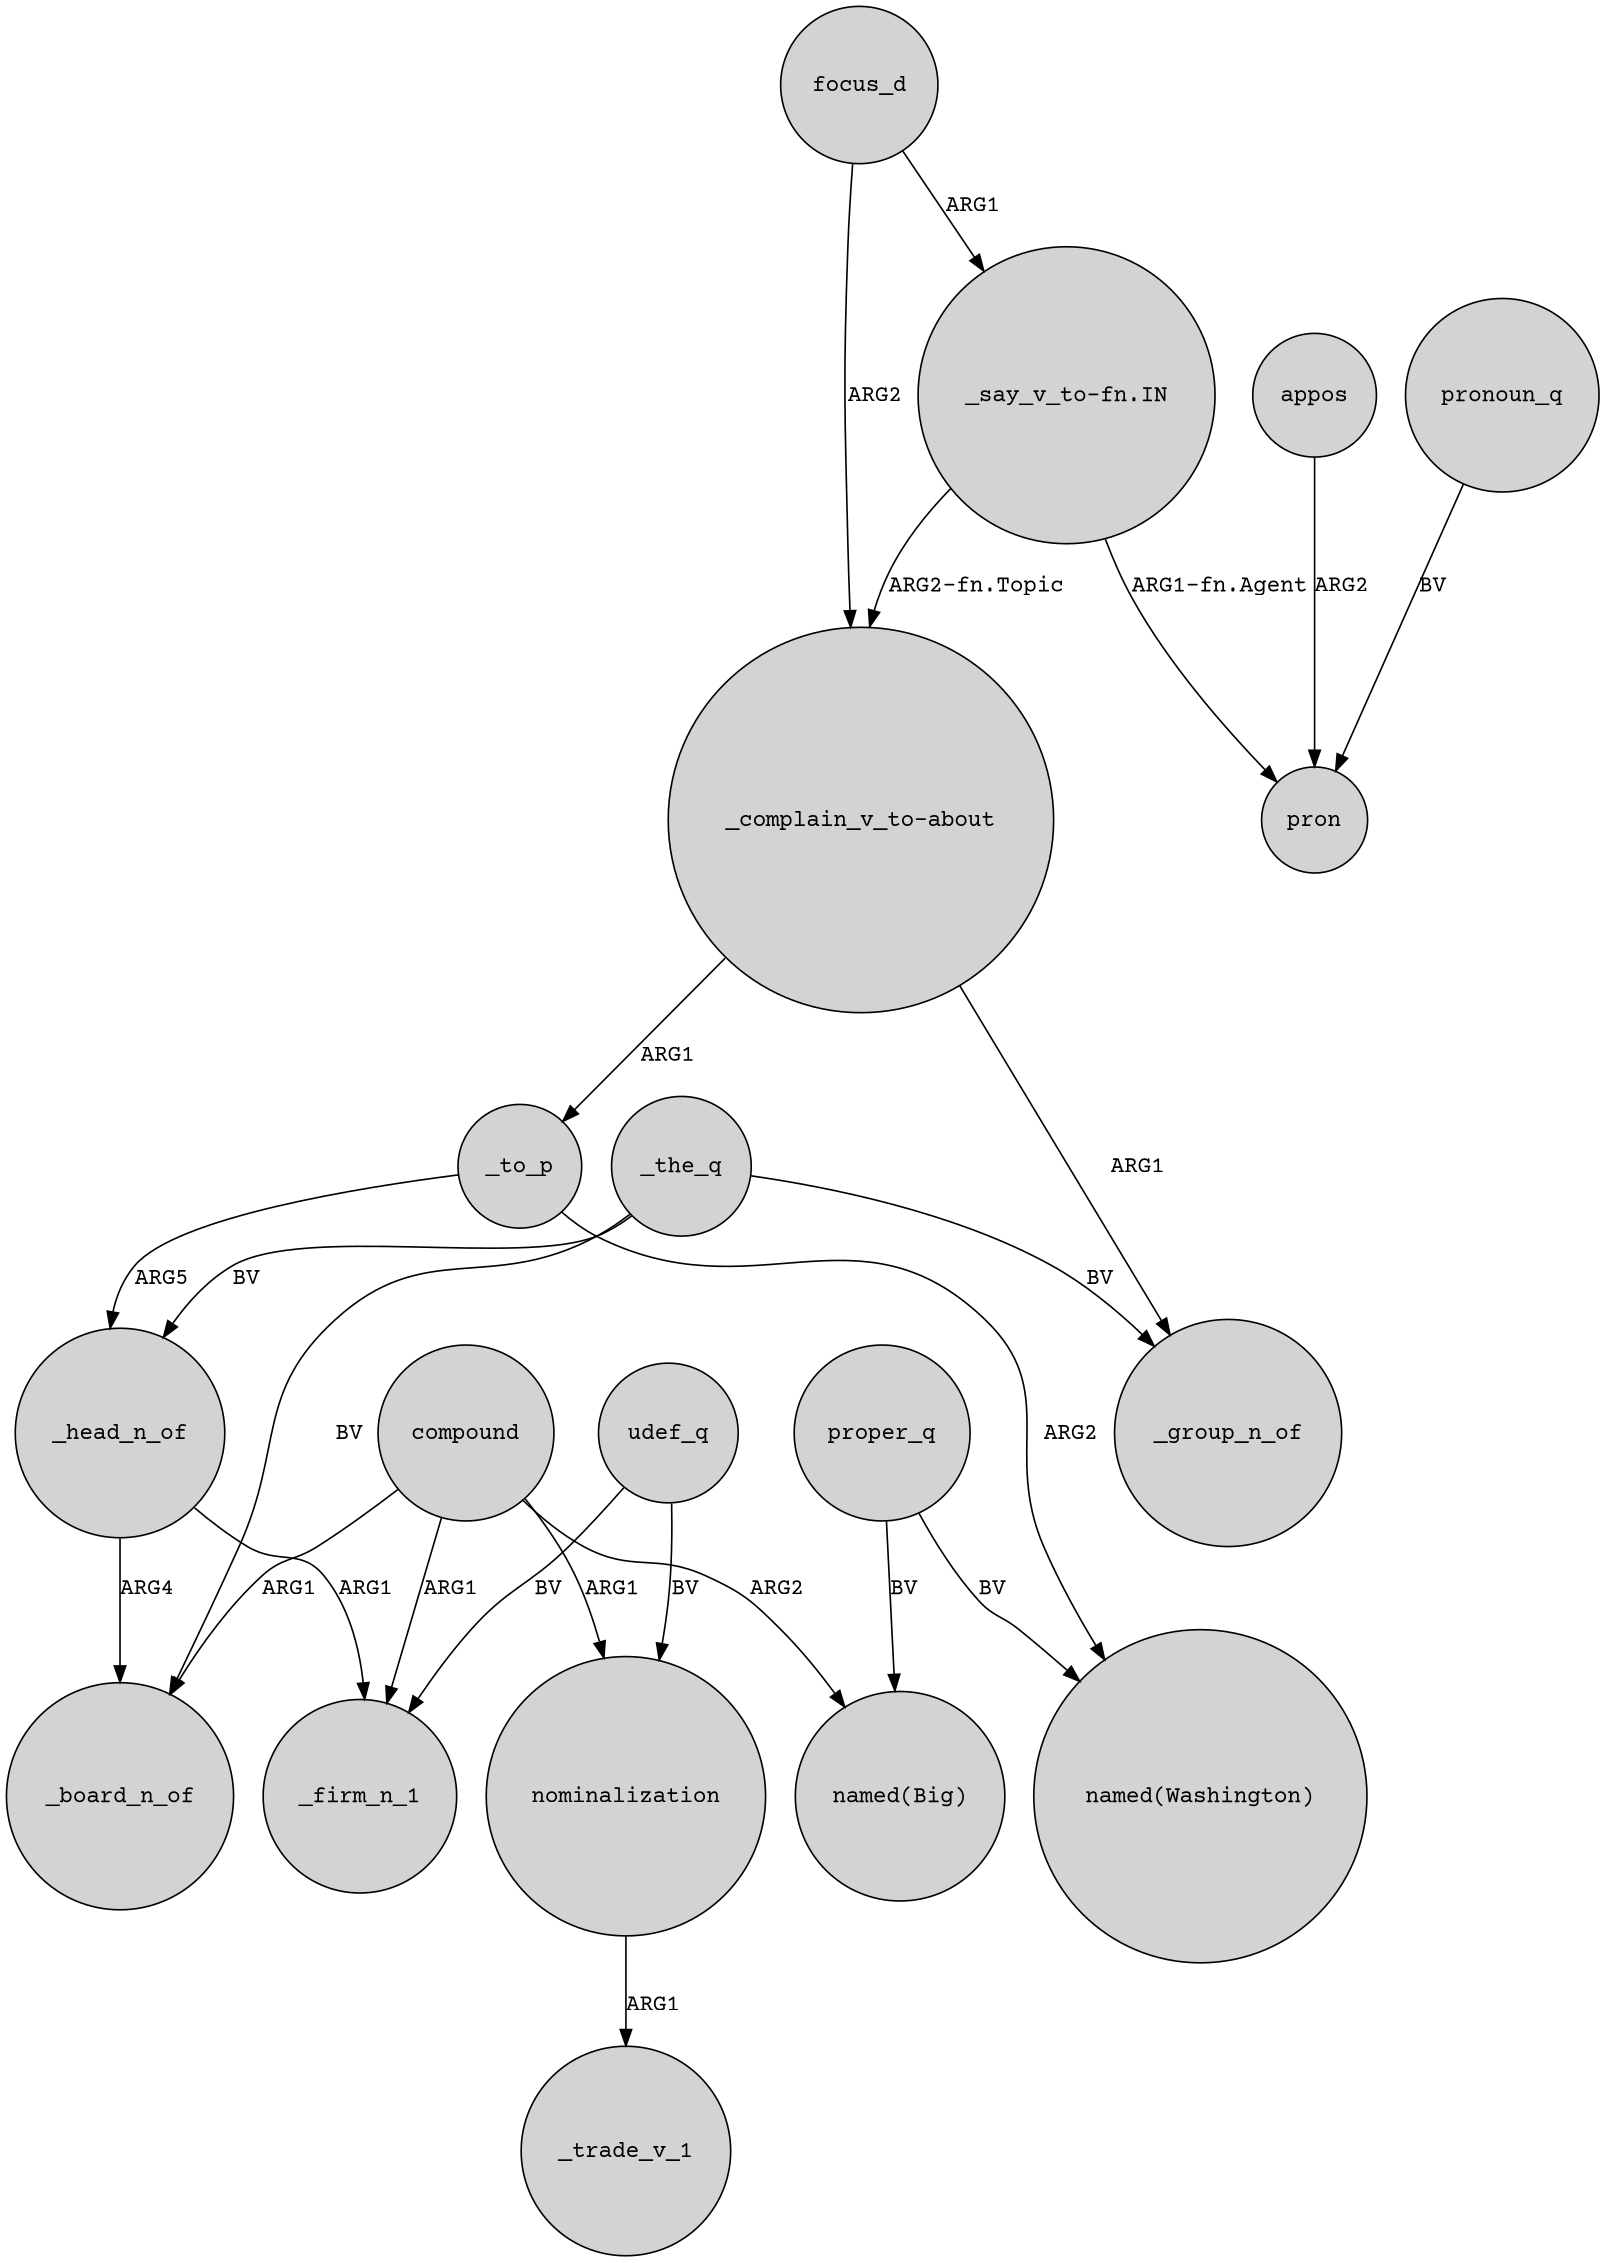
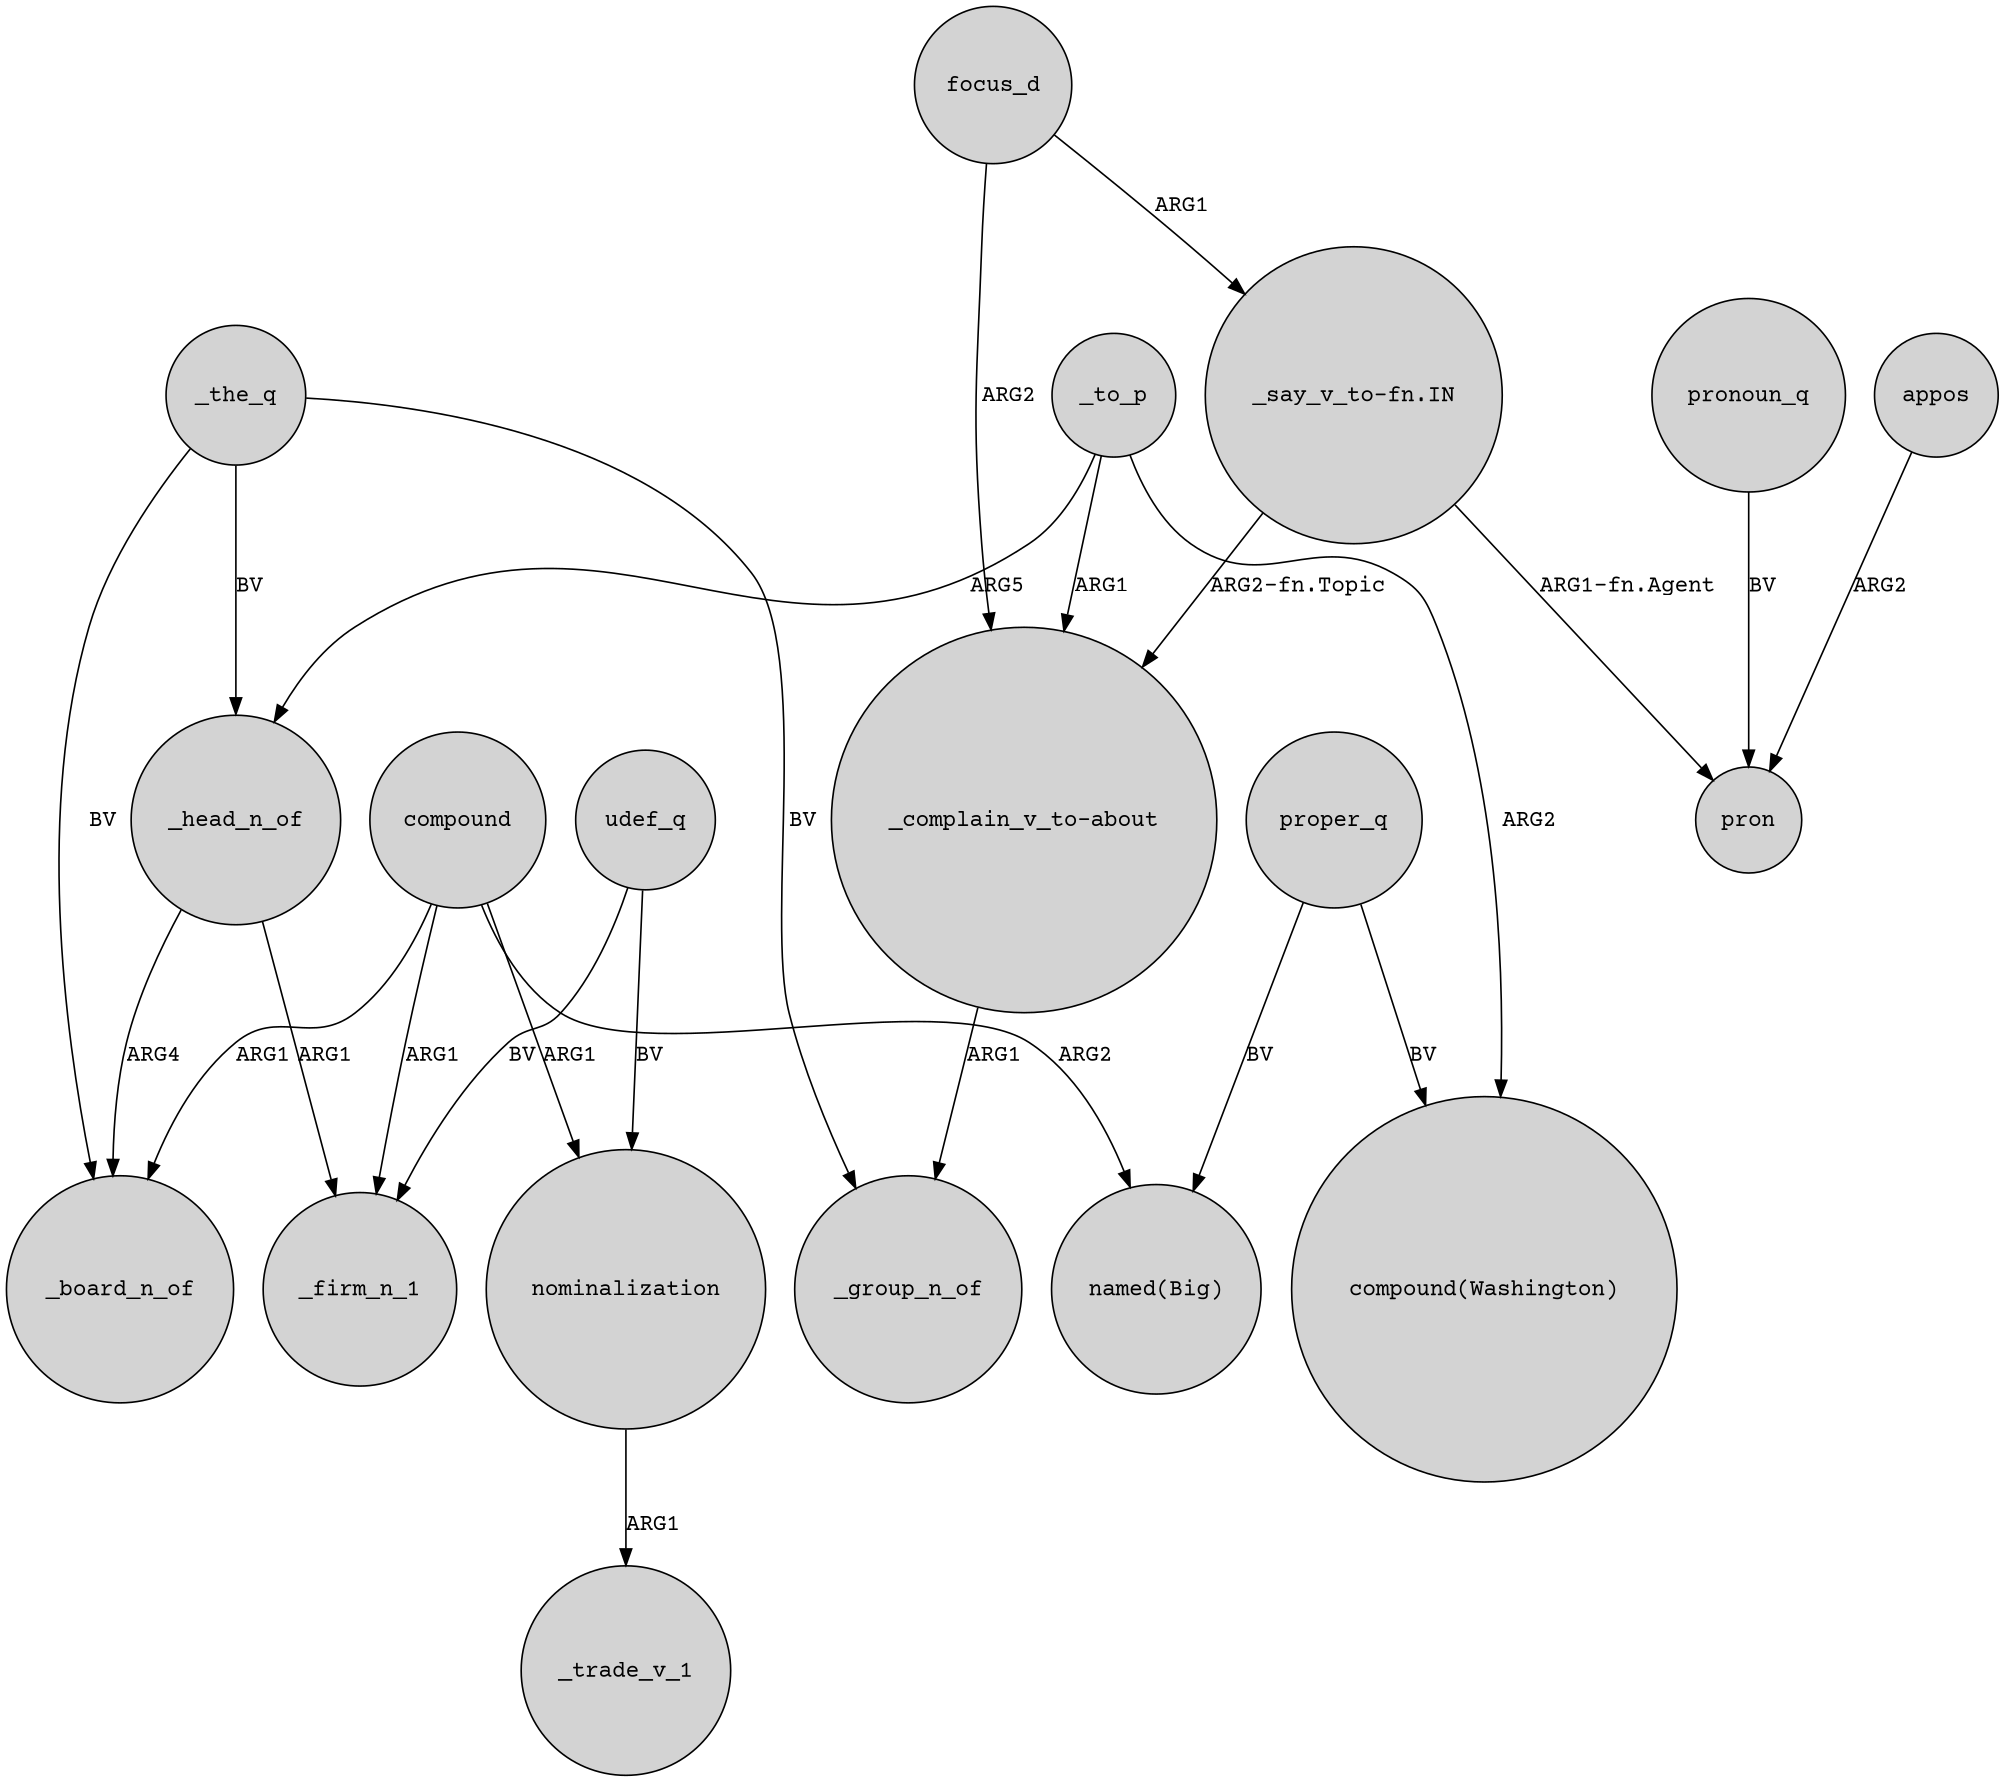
edge "_complain_v_to-about" -> "_to_p": reversed
node "named(Washington)": label "named(Washington)" -> "compound(Washington)"
